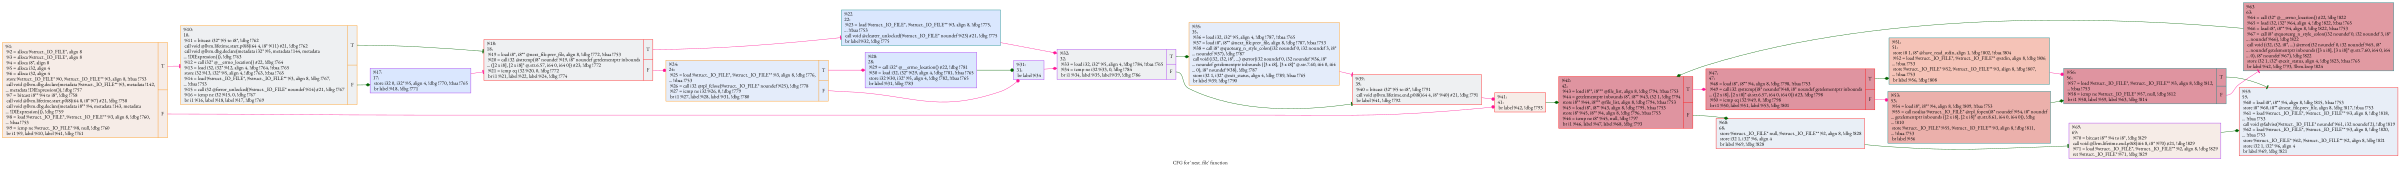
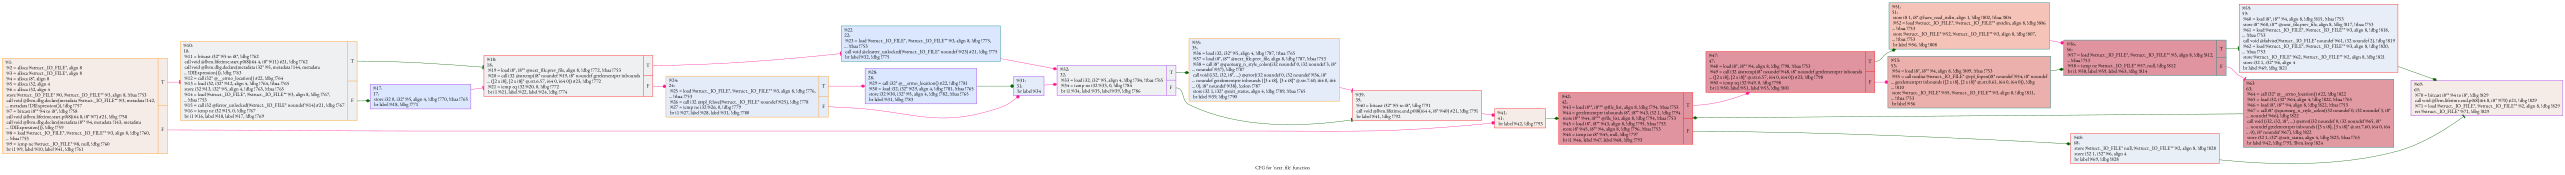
node "%35:": text "... 0), i8* noundef %38), !dbg !787" -> "... 0), i8* noundef %38), !colon !787"
edge "%69:" -> "%59:": reversed
